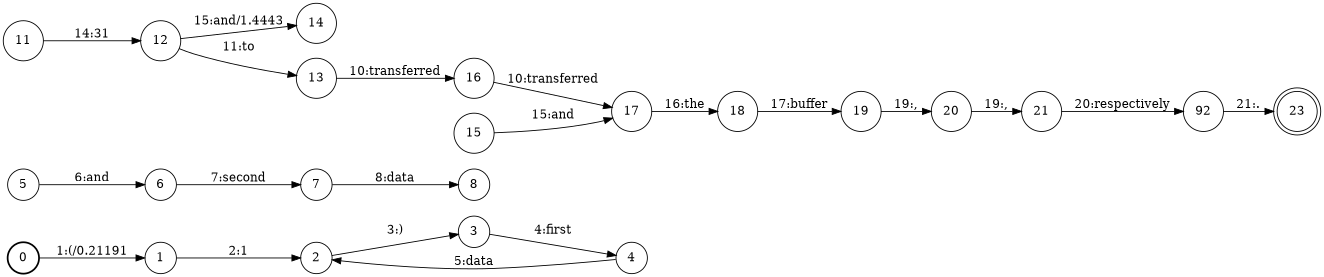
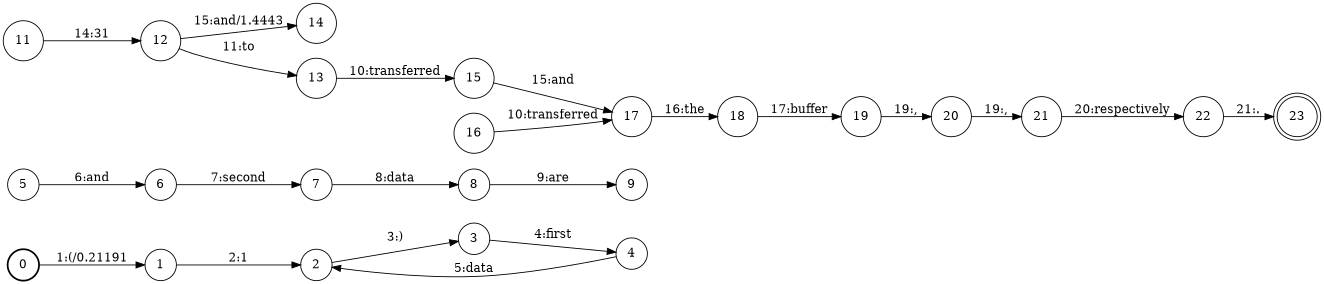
edge "13" -> "16": now "13" -> "15"
node "92": label "92" -> "22"
node "9": added
